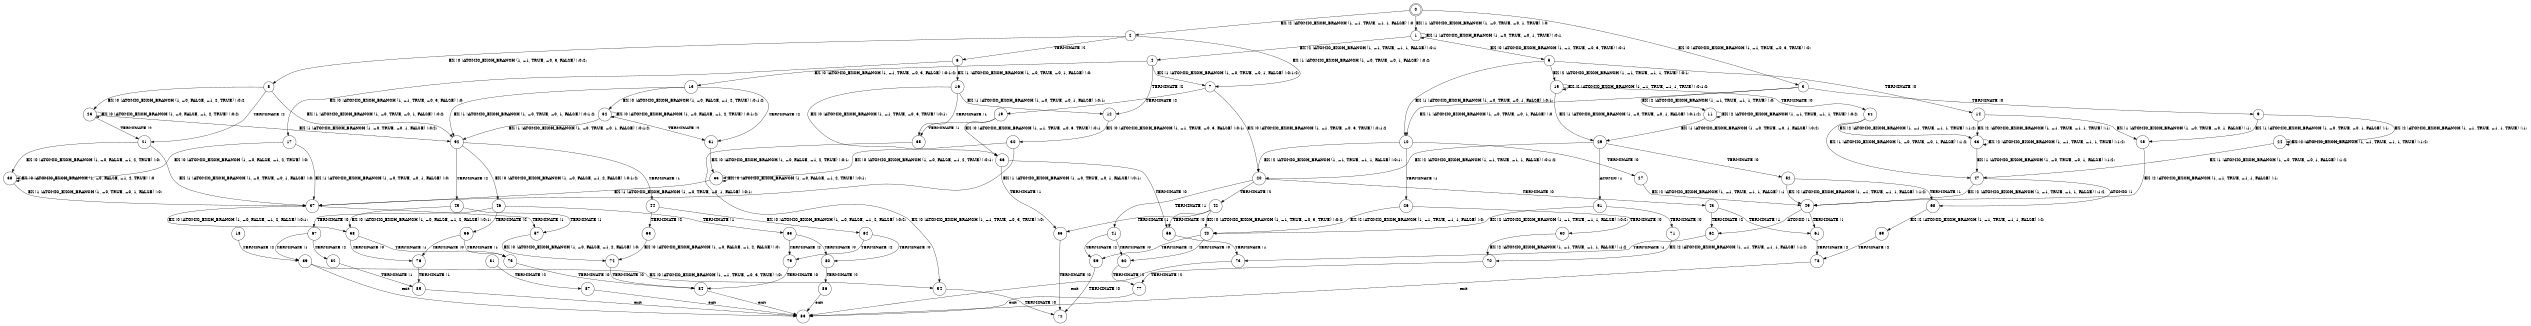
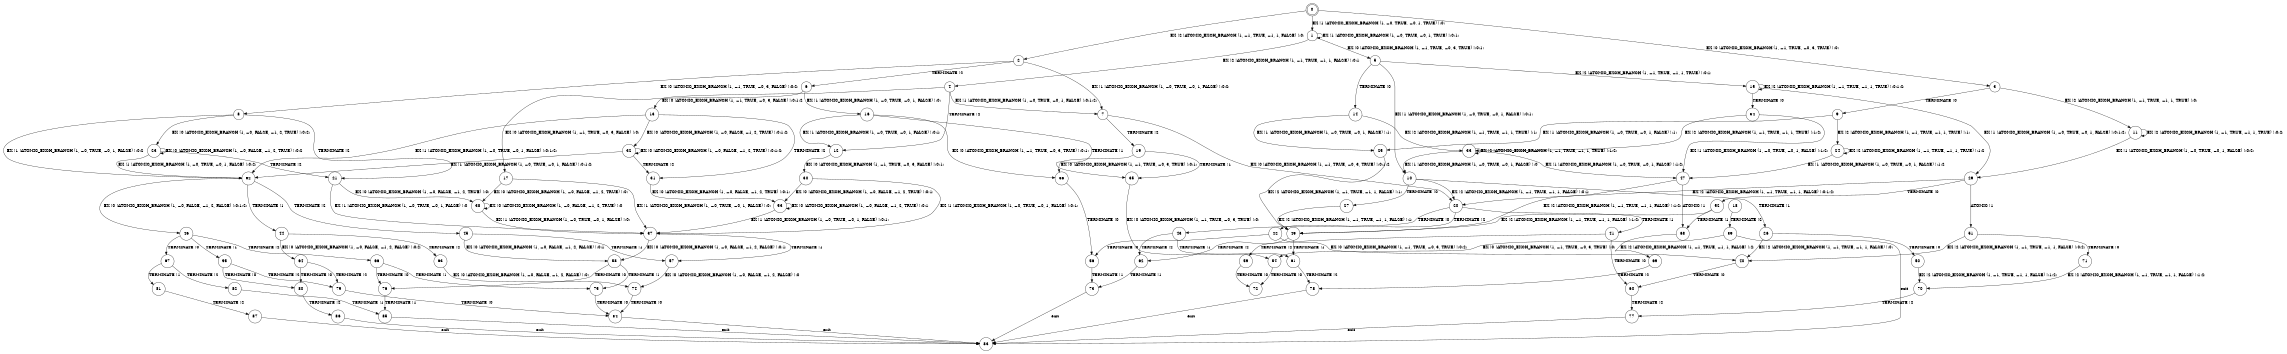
edge "3" -> "10": now "33" -> "10"
edge "49" -> "62": label "ATOMIC !1" -> "TERMINATE !2"
node "65": label "65" -> "95"
node "55": removed
edge "67" -> "39": now "67" -> "81"
edge "40" -> "59": removed, label "TERMINATE !2"
